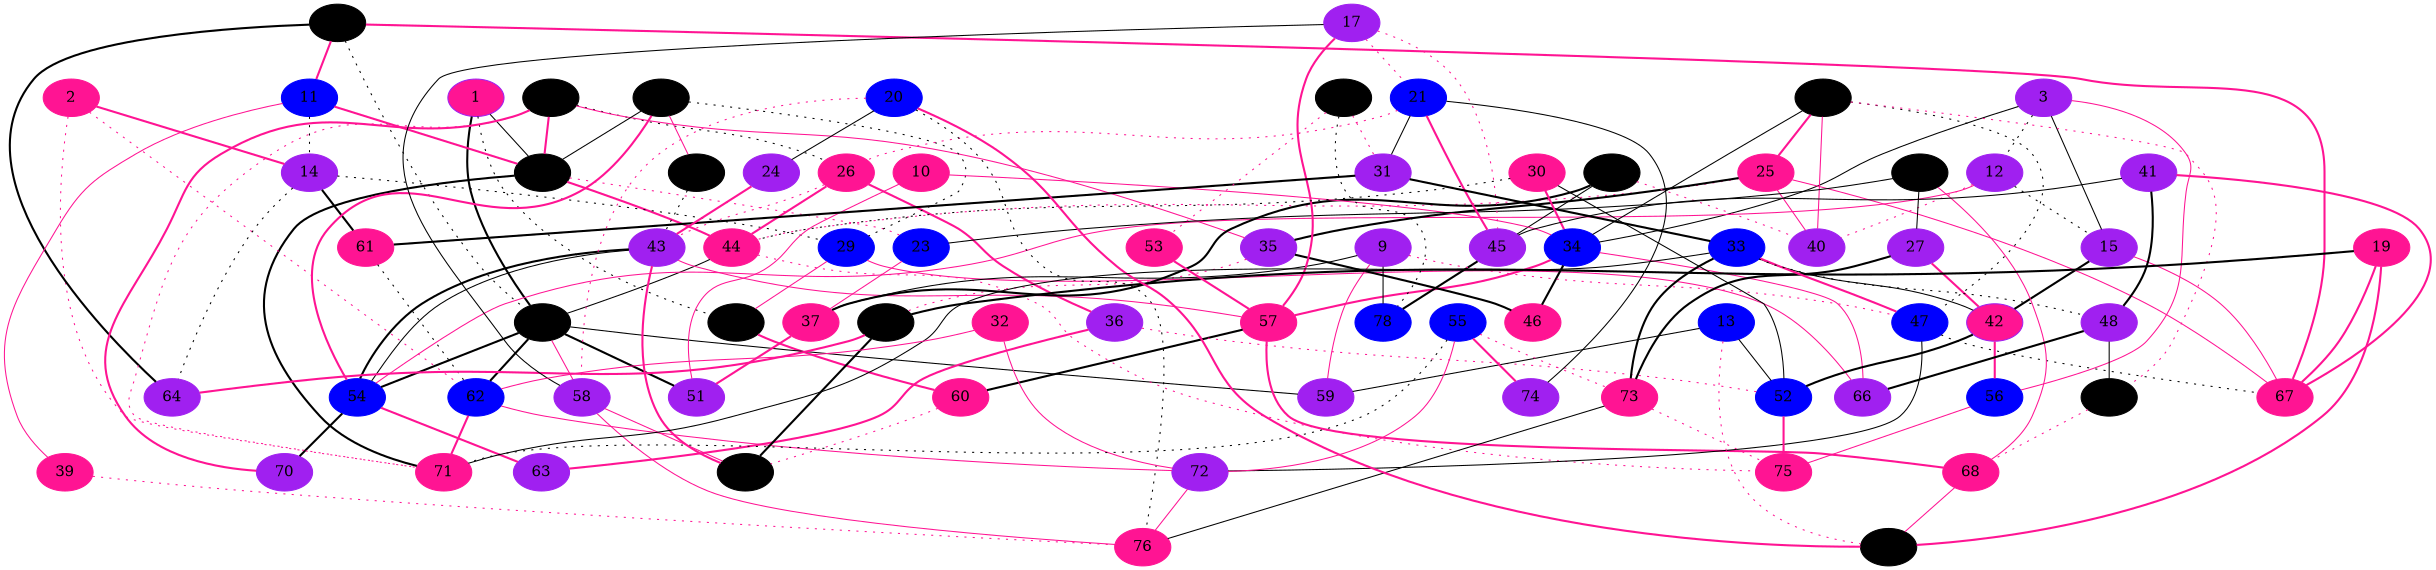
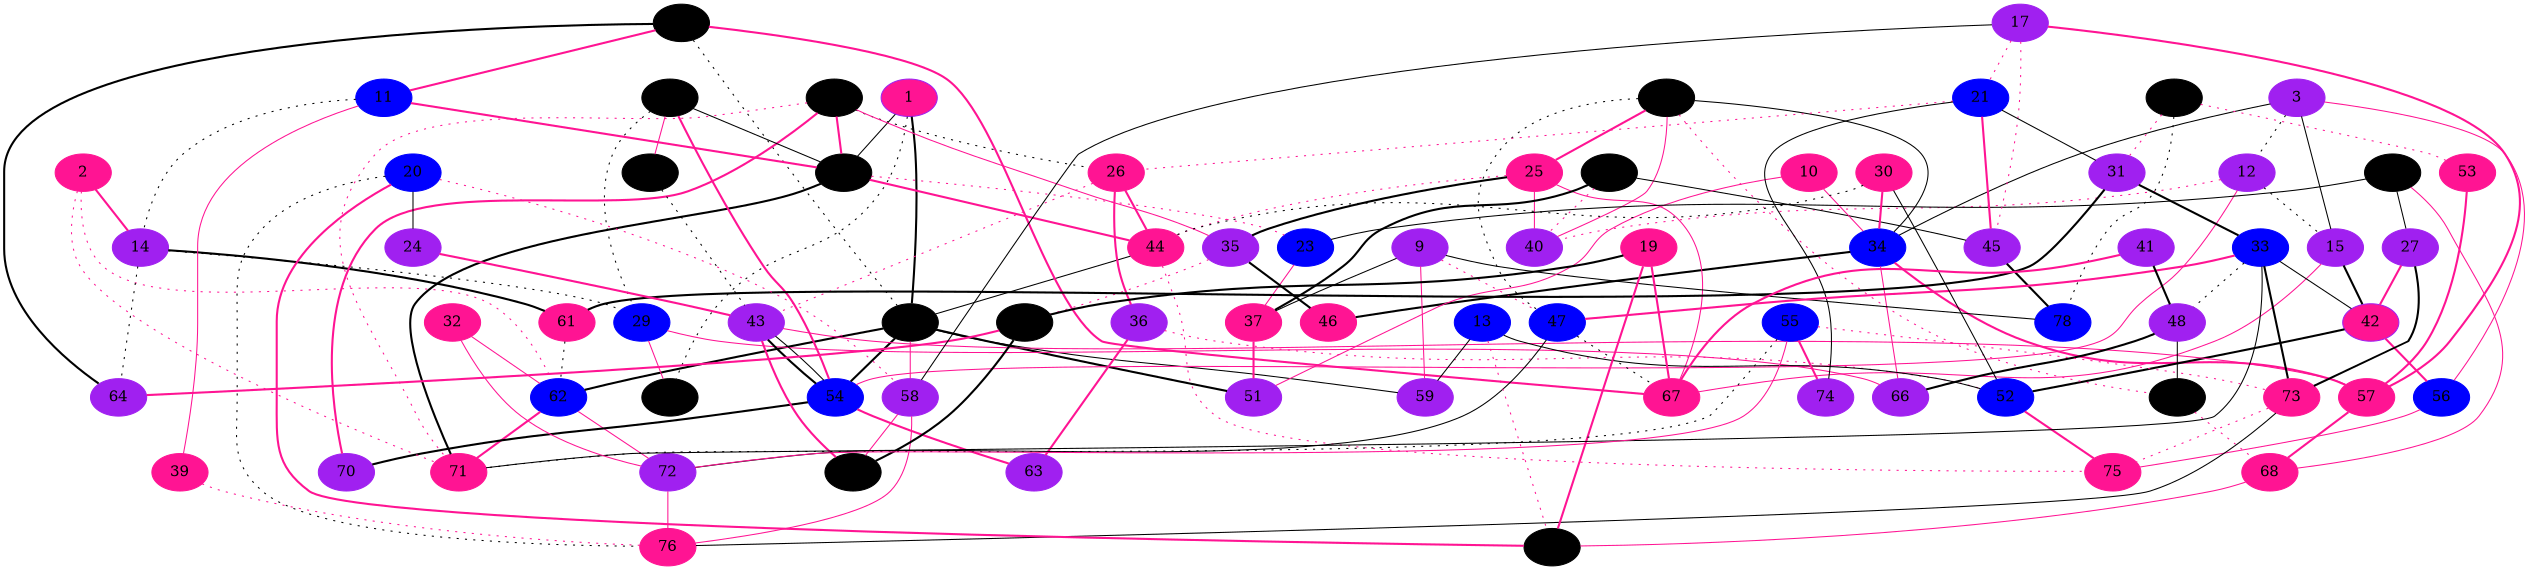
edge "41" -- "45": removed
node "60": removed
